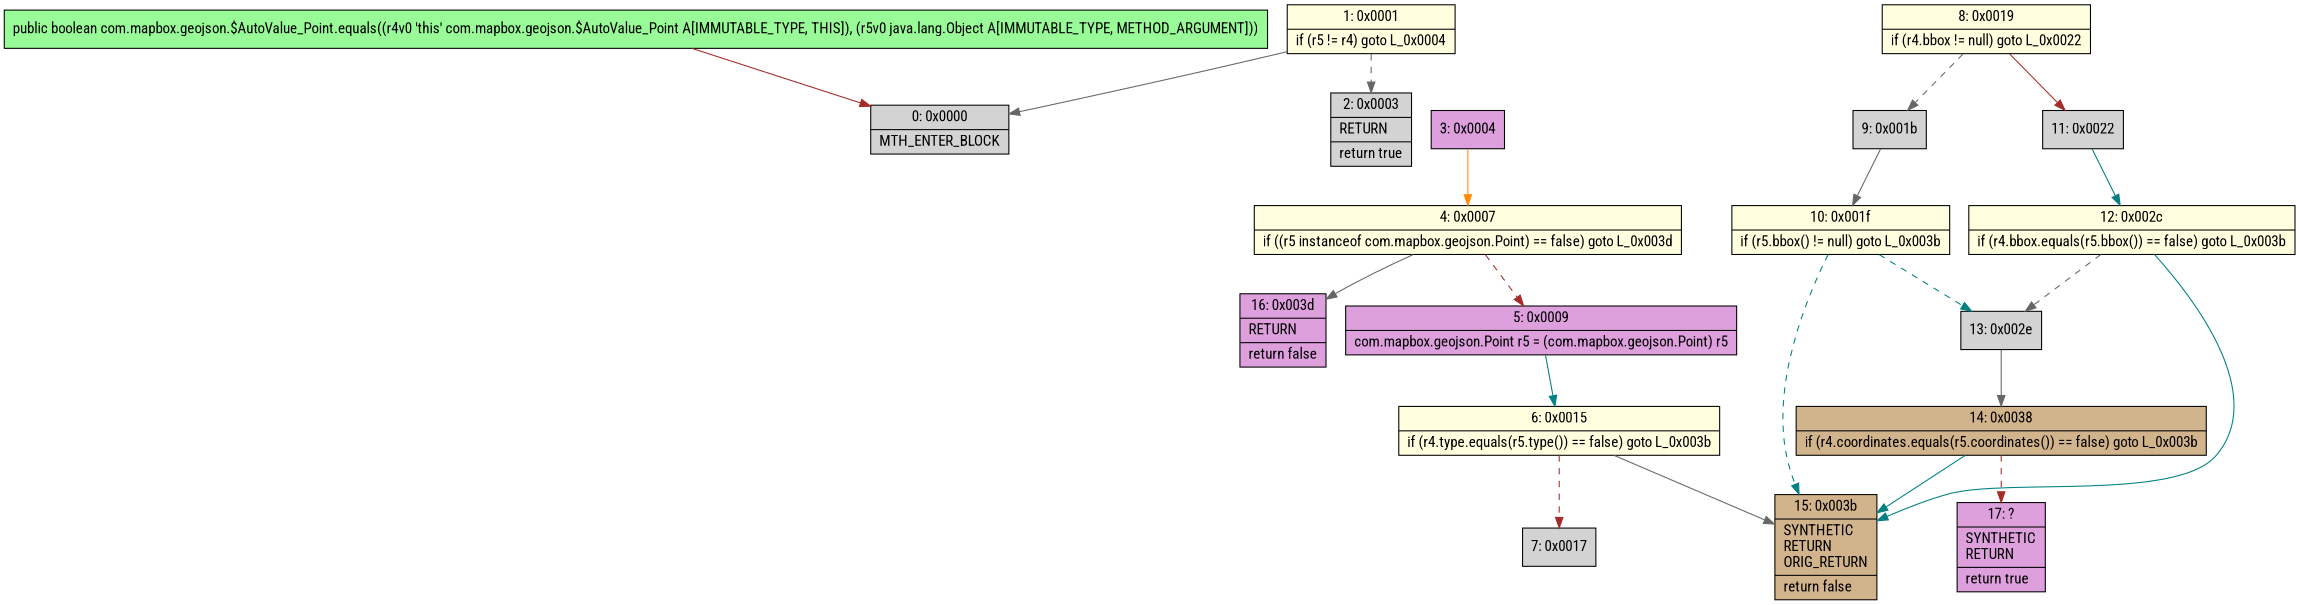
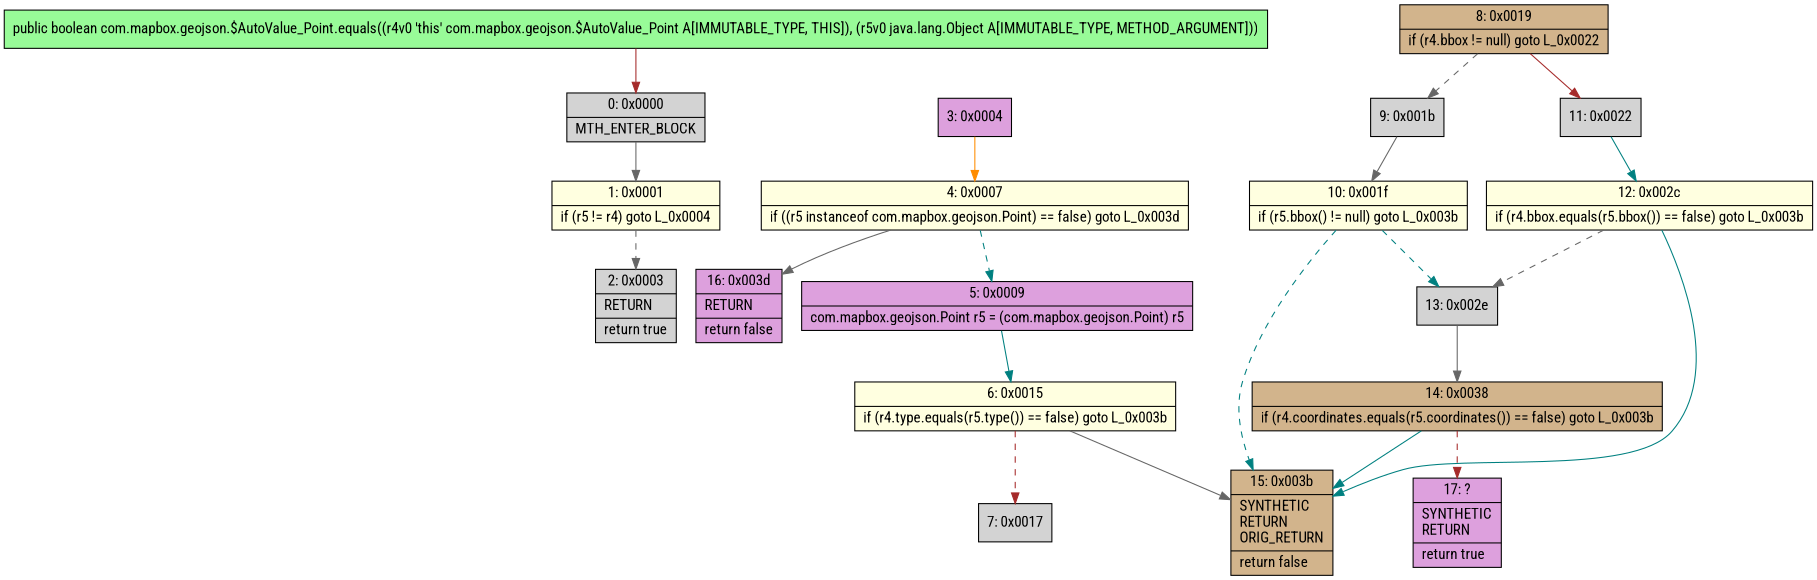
node "8: 0x0019": fillcolor lightyellow -> tan
edge "1: 0x0001" -> "0: 0x0000": reversed
edge "4: 0x0007" -> "5: 0x0009": color brown -> teal
